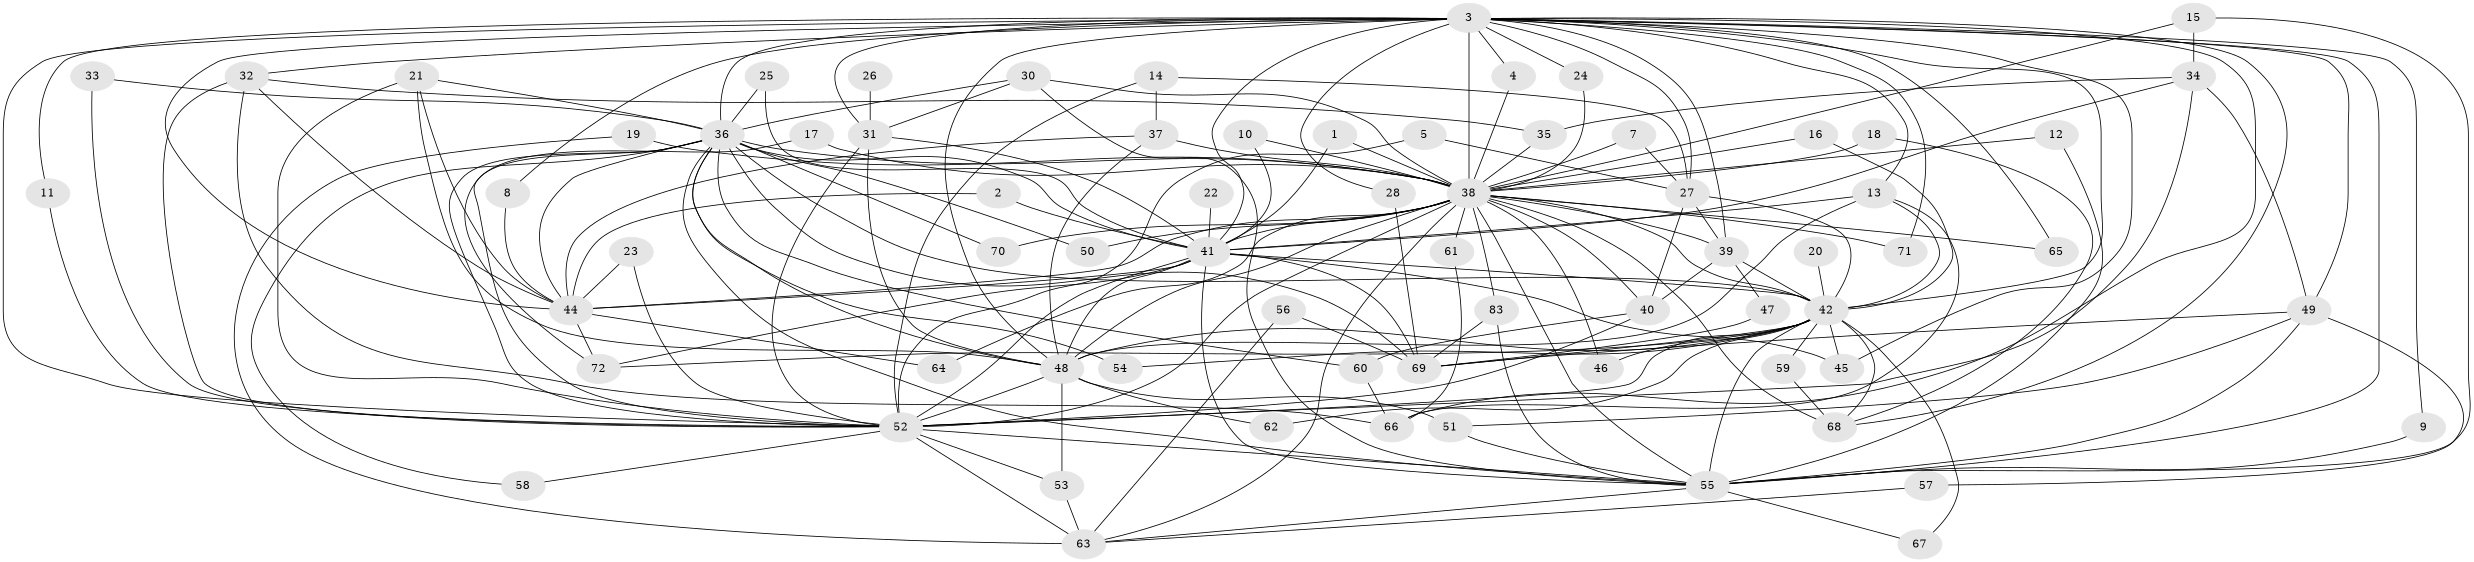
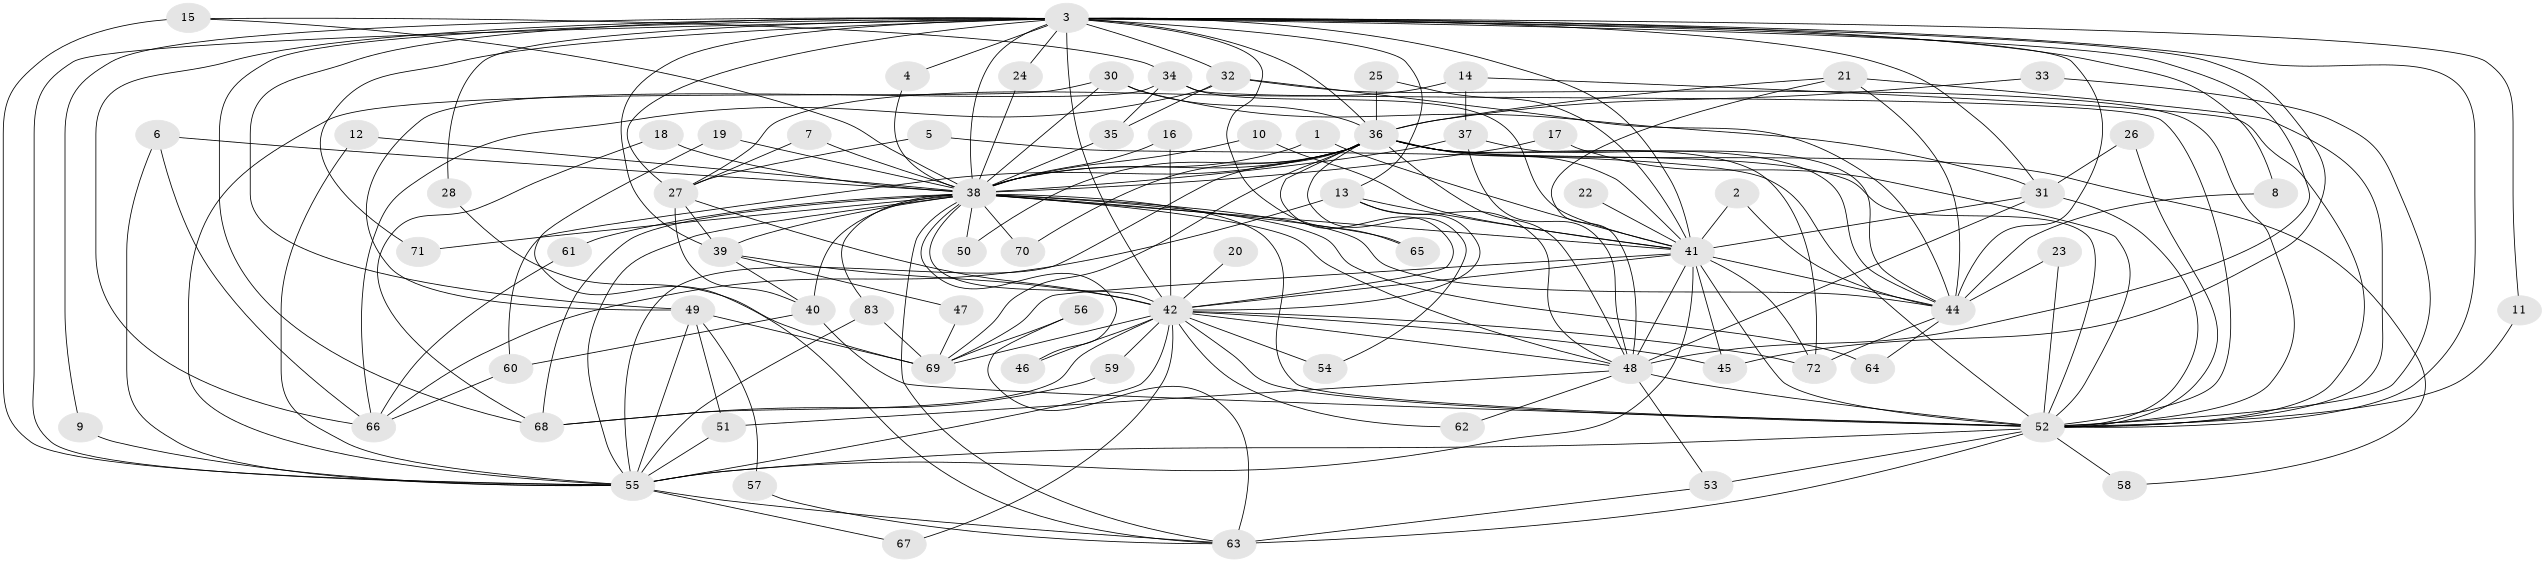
node "6": added
edge "26" -- "52": added
